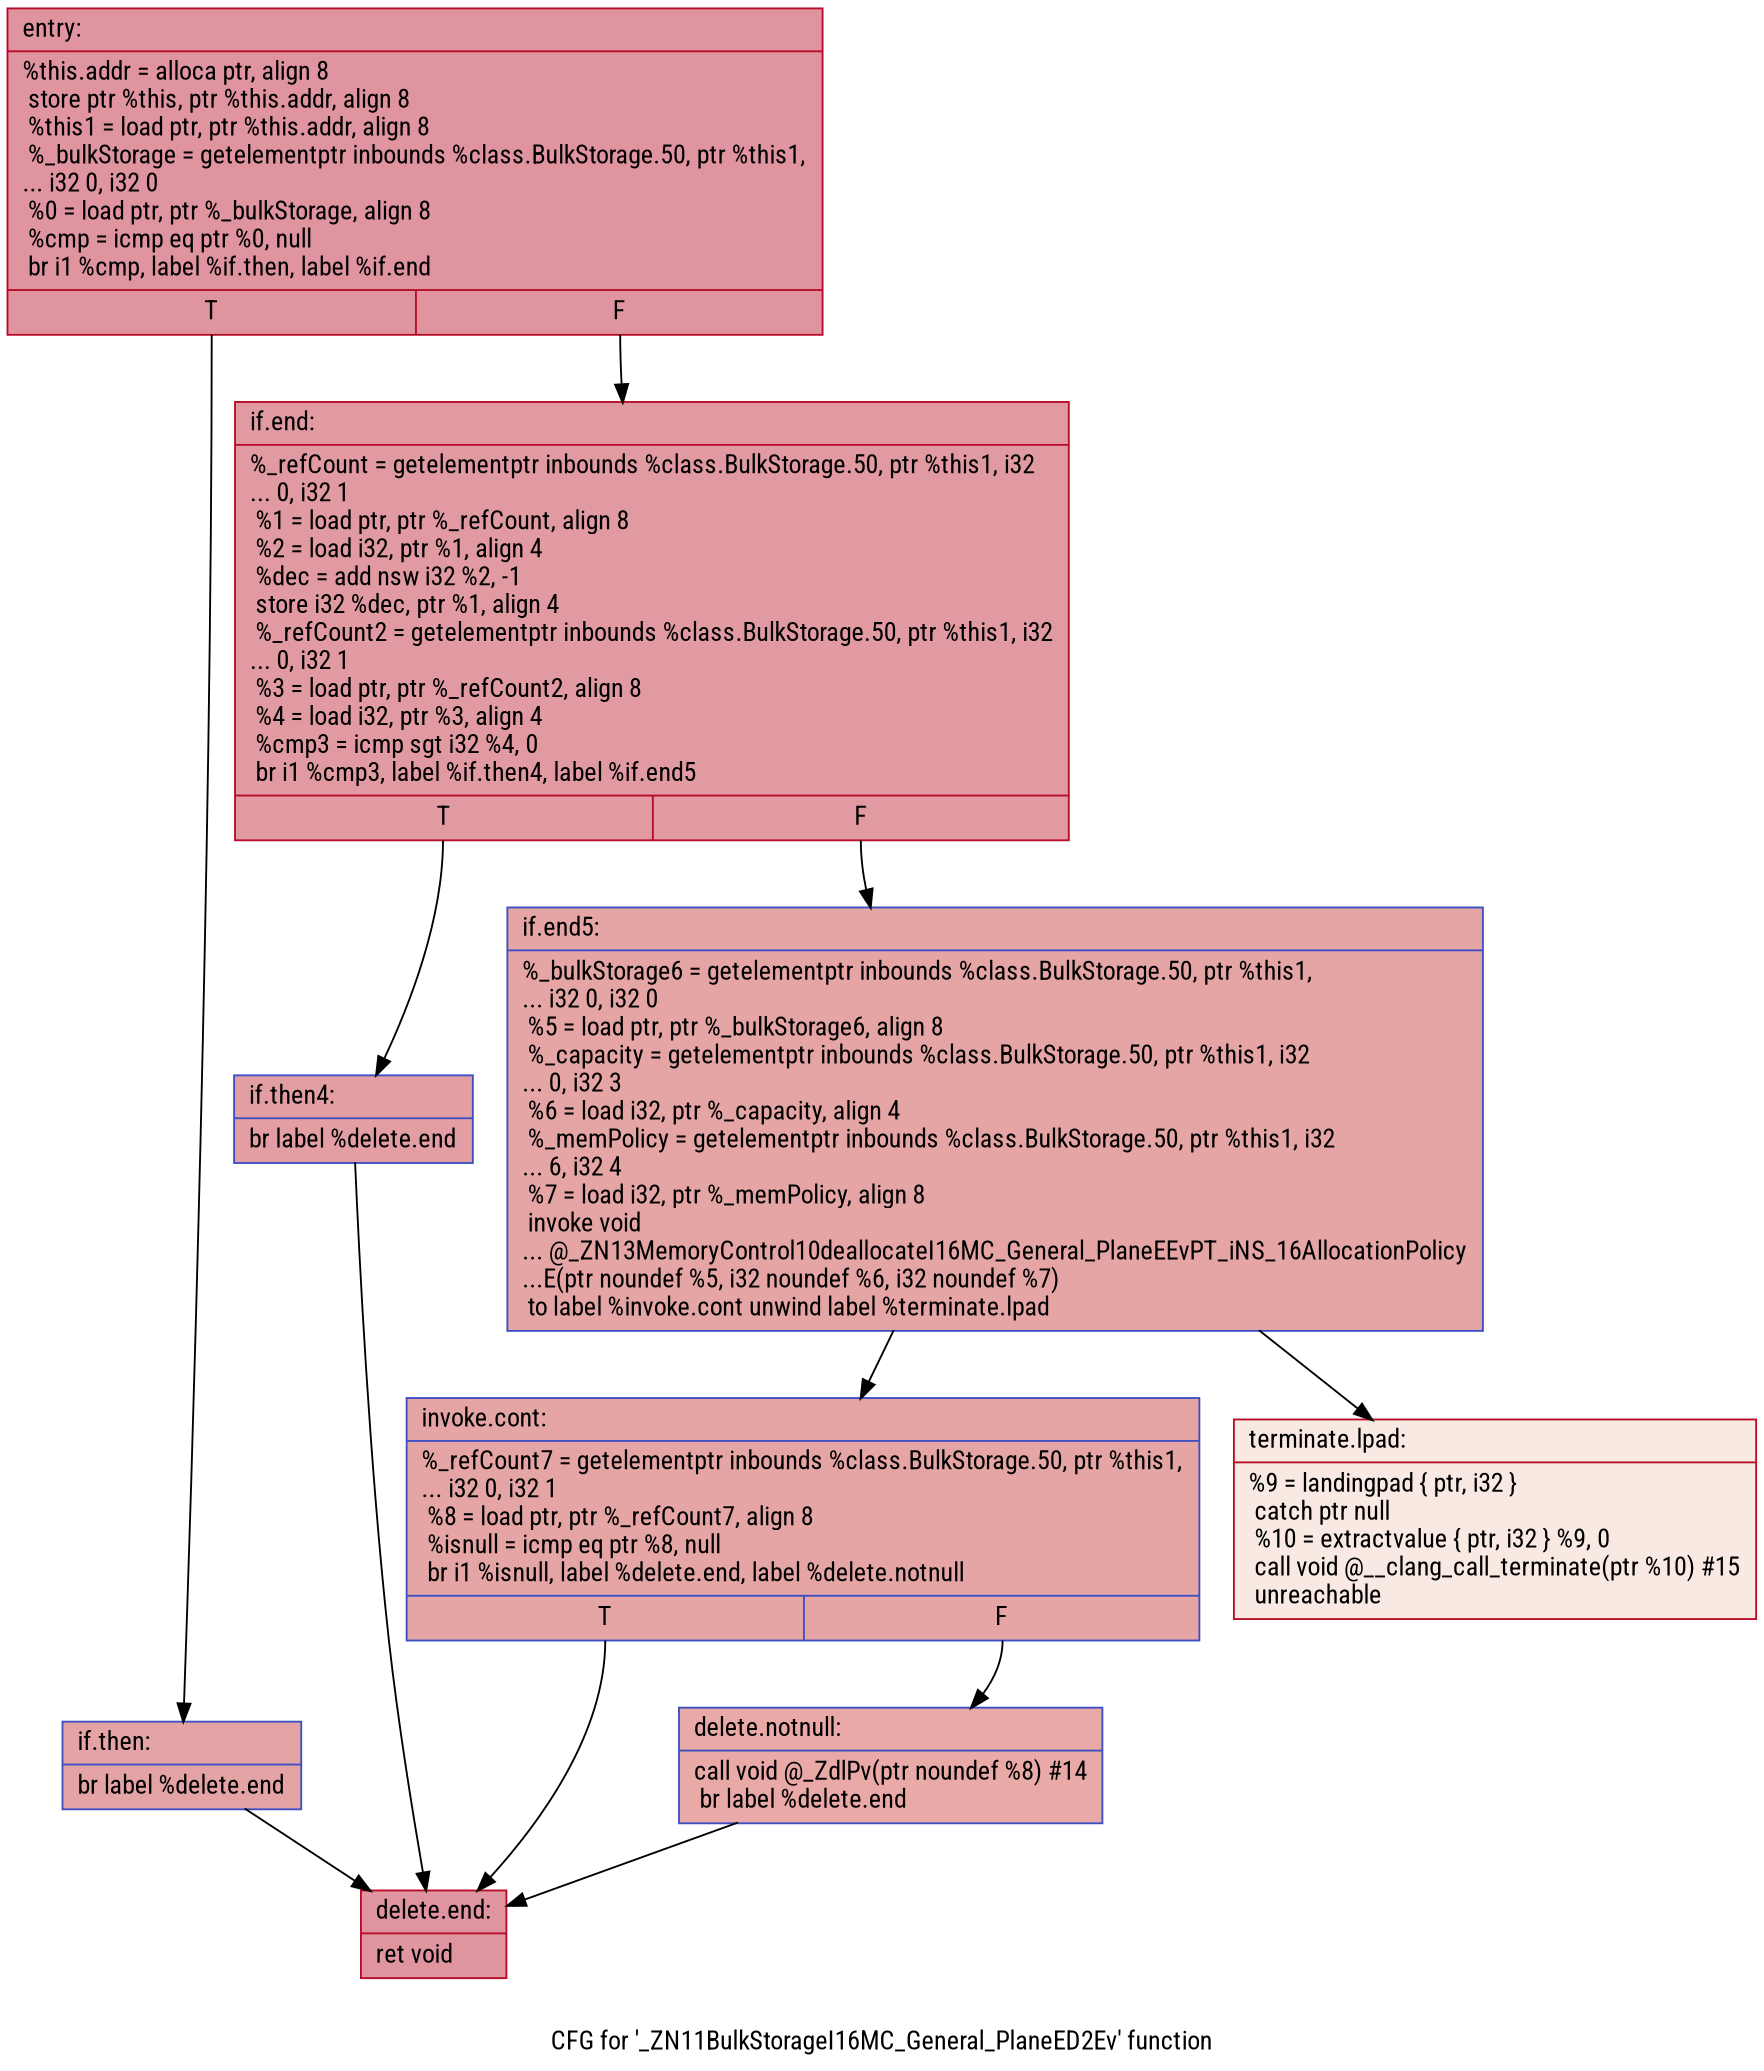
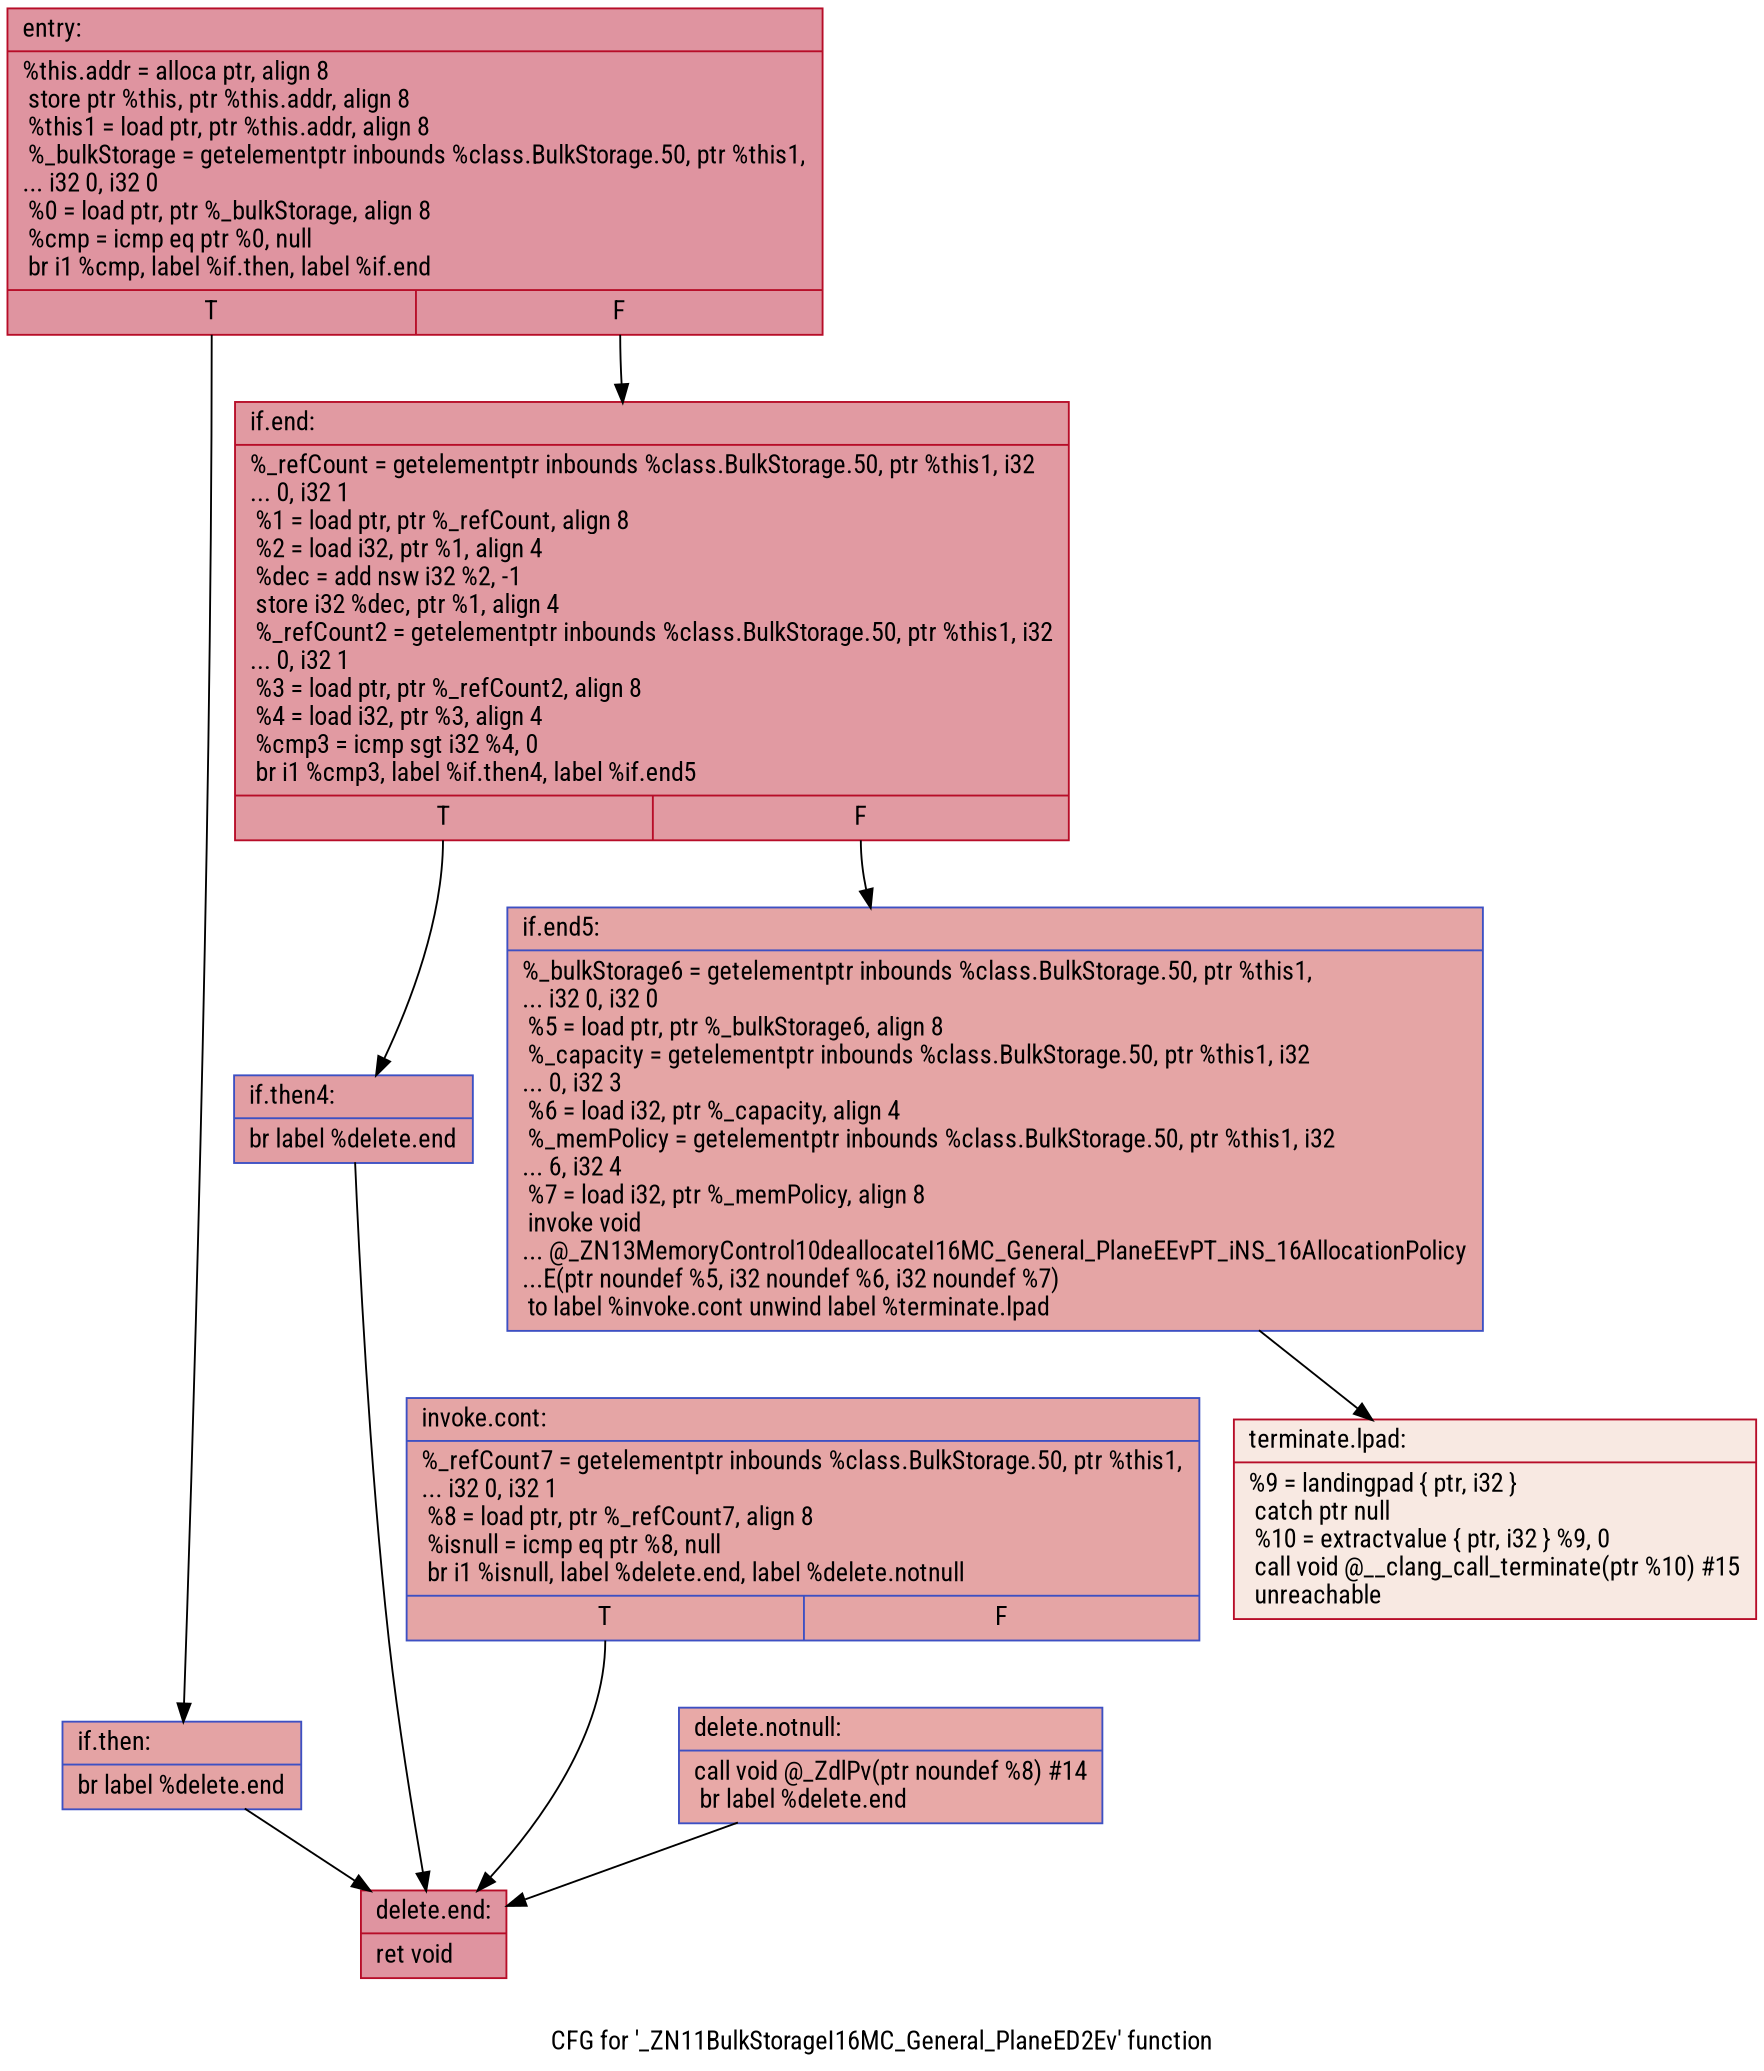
edge "if.end5:" -> "invoke.cont:": removed
edge "invoke.cont:" -> "delete.notnull:": removed
